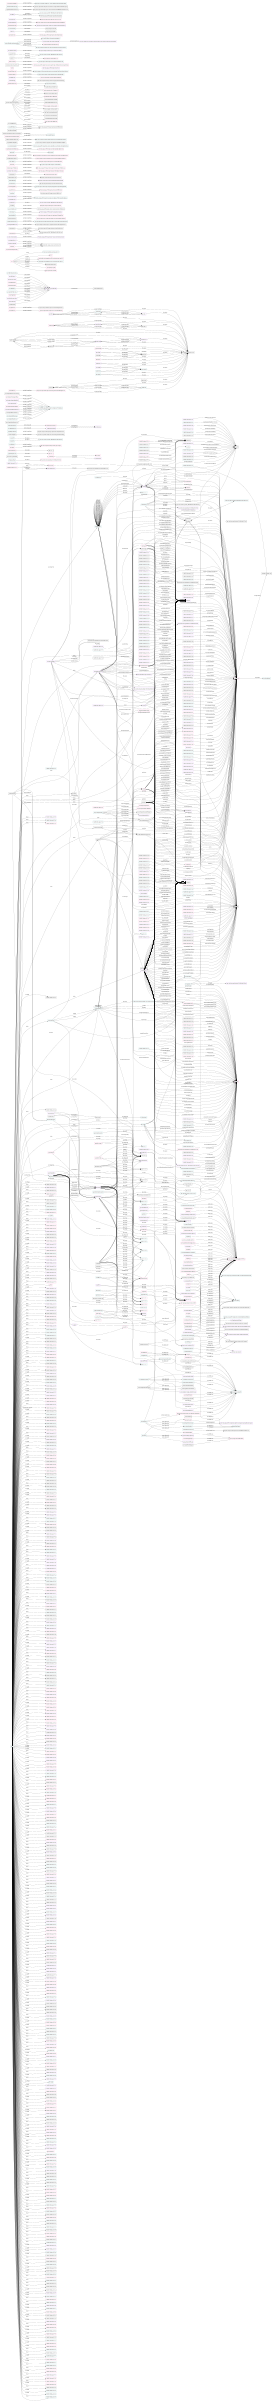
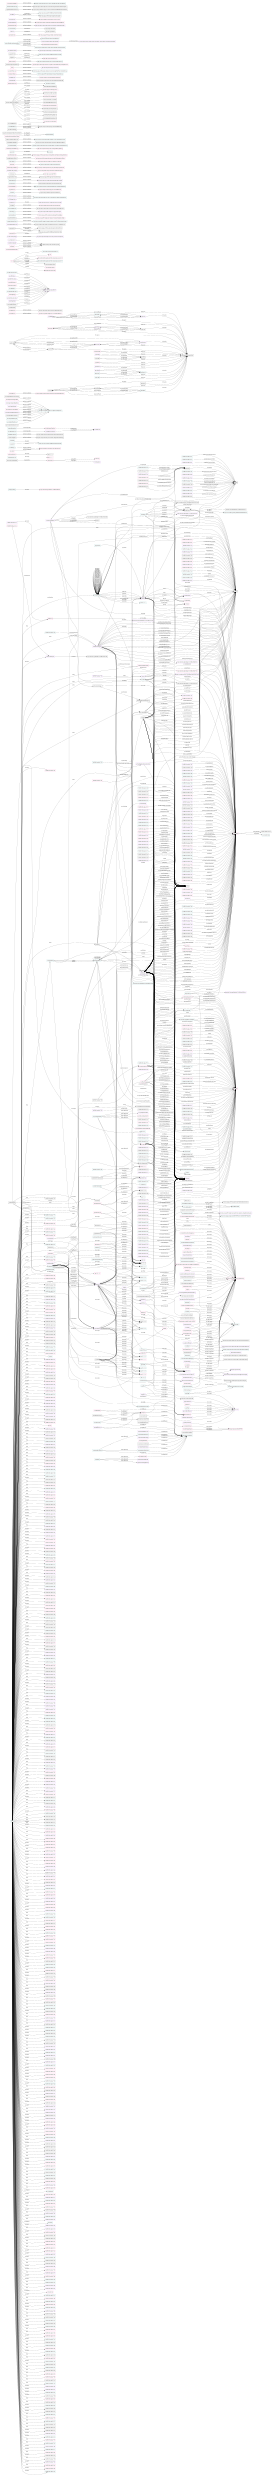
edge "http://qudt.org/vocab/unit/MilliM" -> "era:minimumWheelDiameter": reversed
edge "era:ETCSLevel" -> "18e055b2:196ca46eae7:-7df2": now "era:ETCSLevel" -> "skos:Concept"
edge "gsp:Geometry" -> "spec11:C.1.2.3": now "gsp:Geometry" -> "era:energySupplySystem"
edge "NULL" -> "18e055b2:196ca46eae7:-7f3d": label "era:minDistConsecutiveAxles" -> "owl:unionOf"
